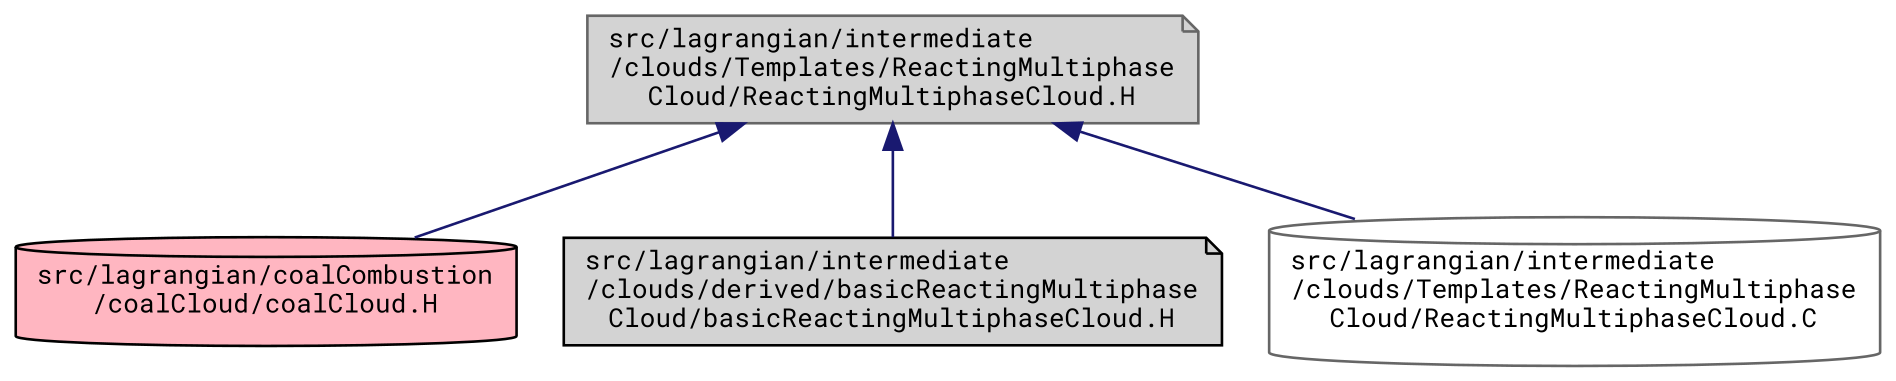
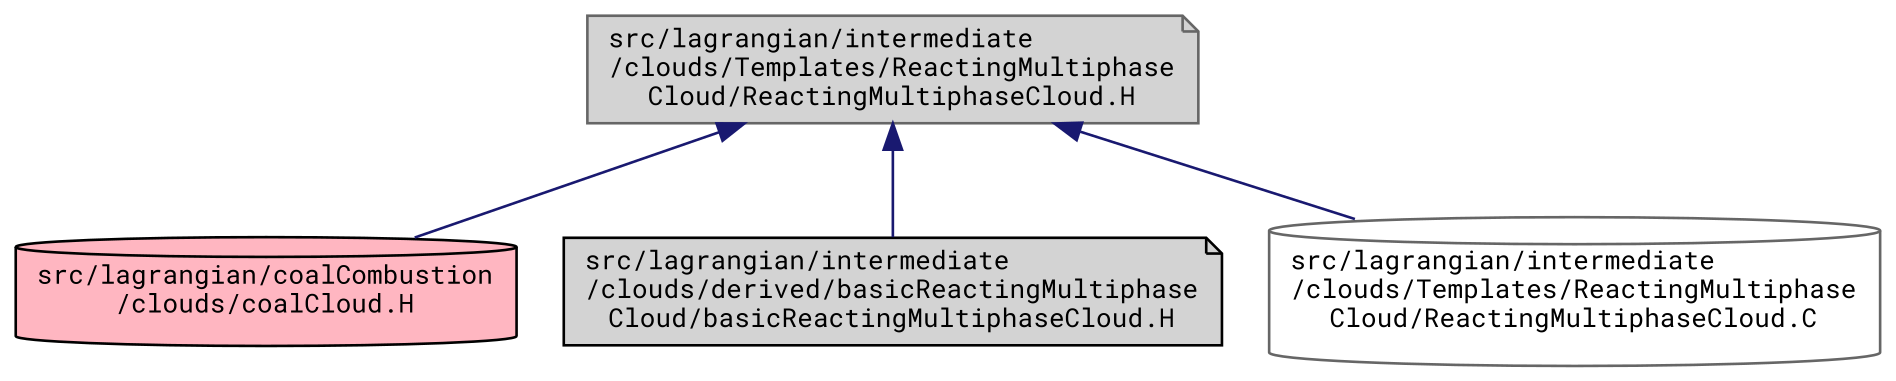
node "src/lagrangian/coalCombustion /coalCloud/coalCloud.H": label "src/lagrangian/coalCombustion /coalCloud/coalCloud.H" -> "src/lagrangian/coalCombustion /clouds/coalCloud.H"
